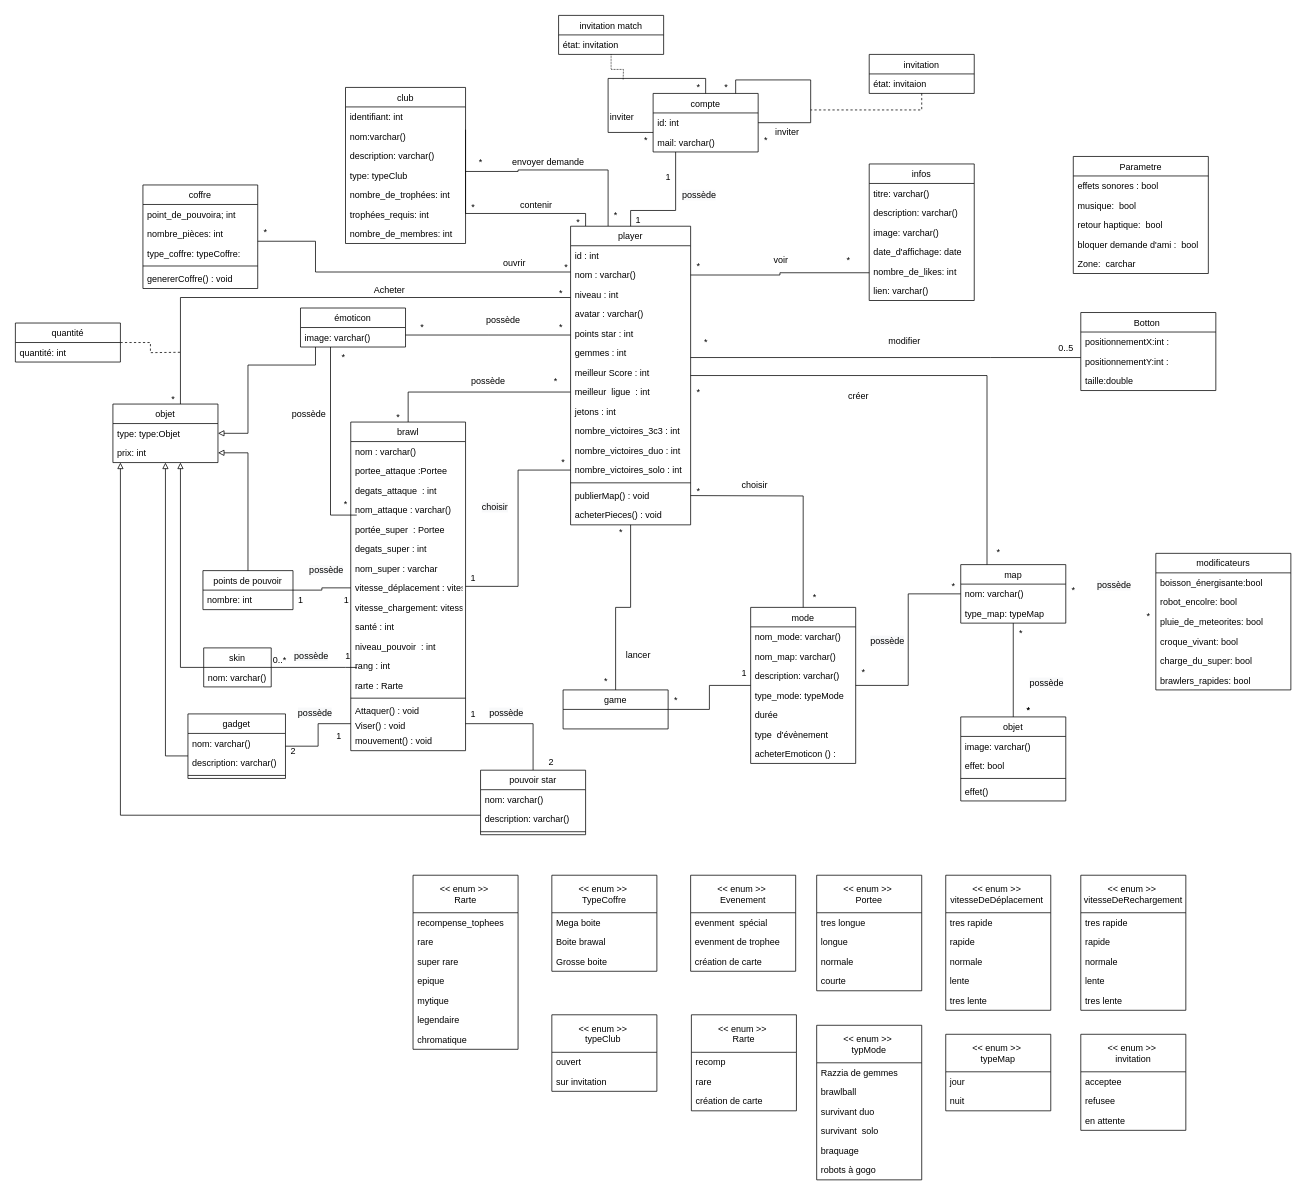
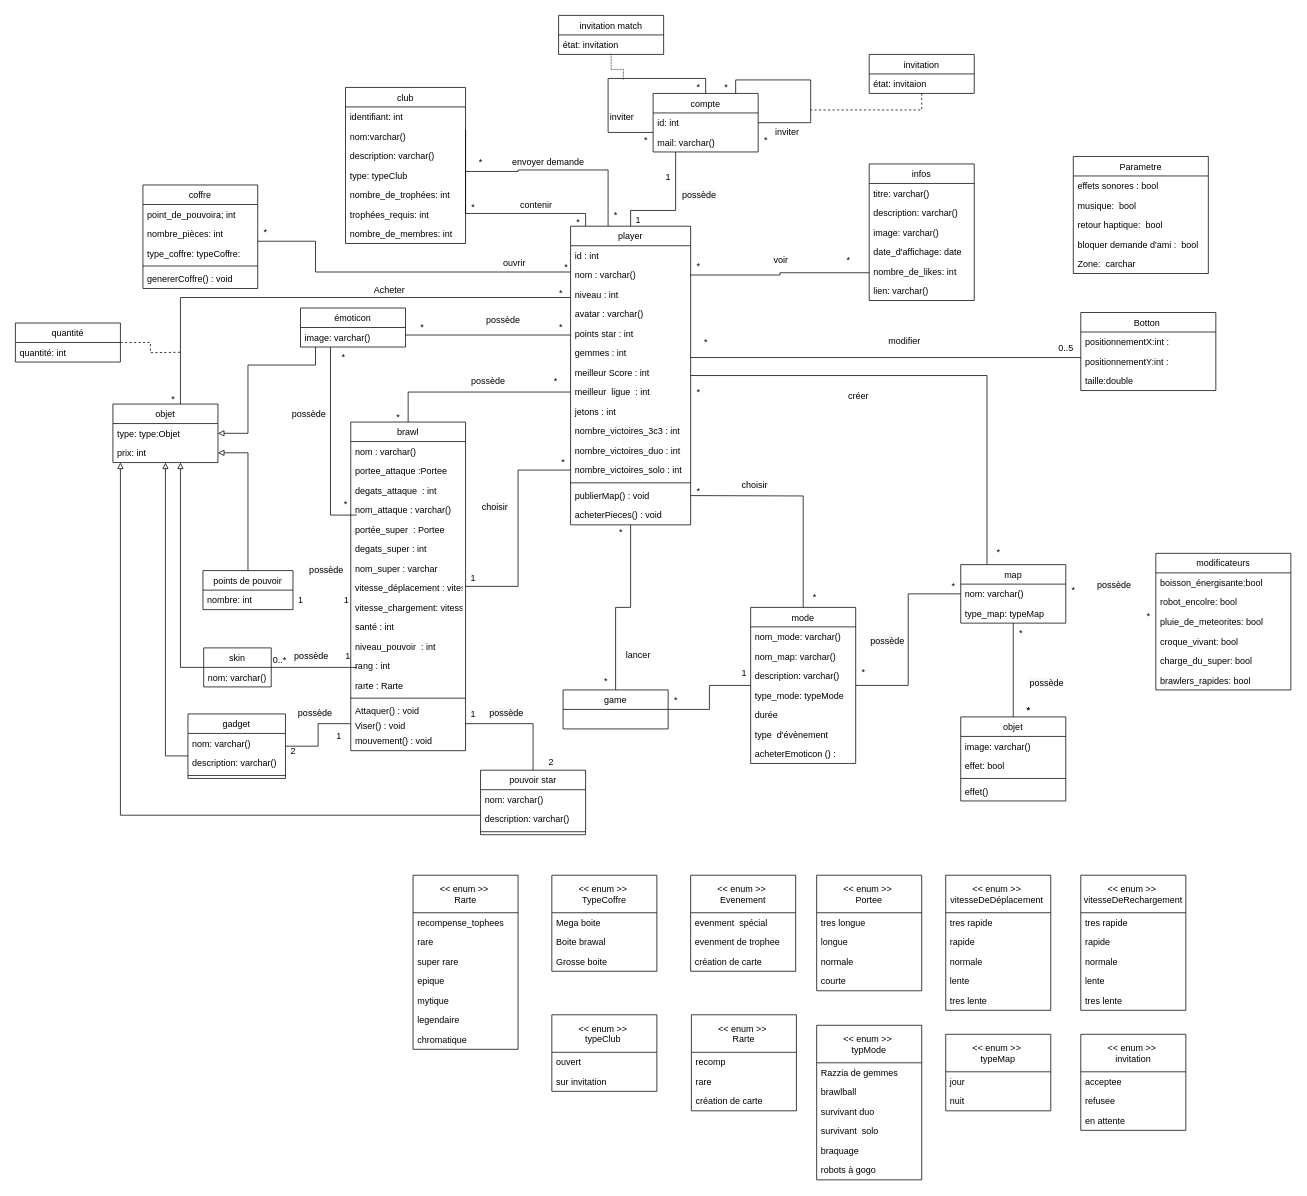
edge "vitesse_déplacement : vitesseDeDéplacement" -- "points de pouvoir": removed
